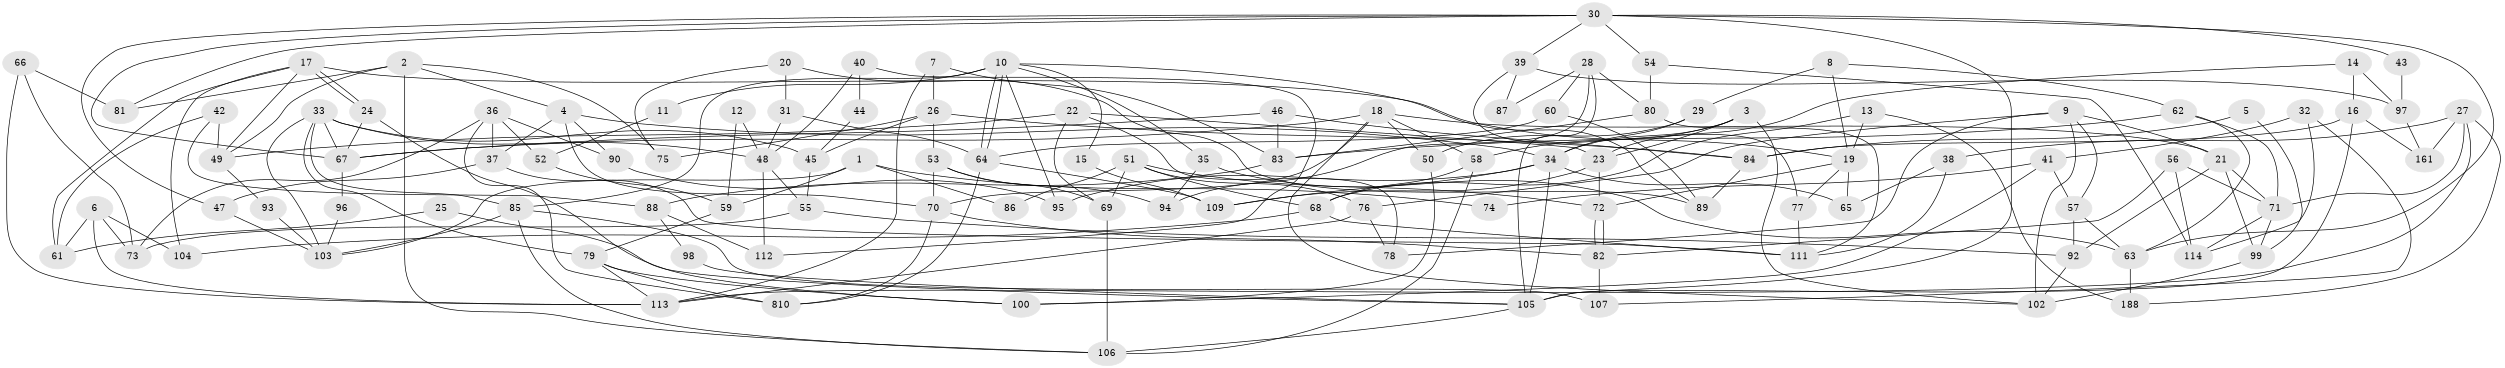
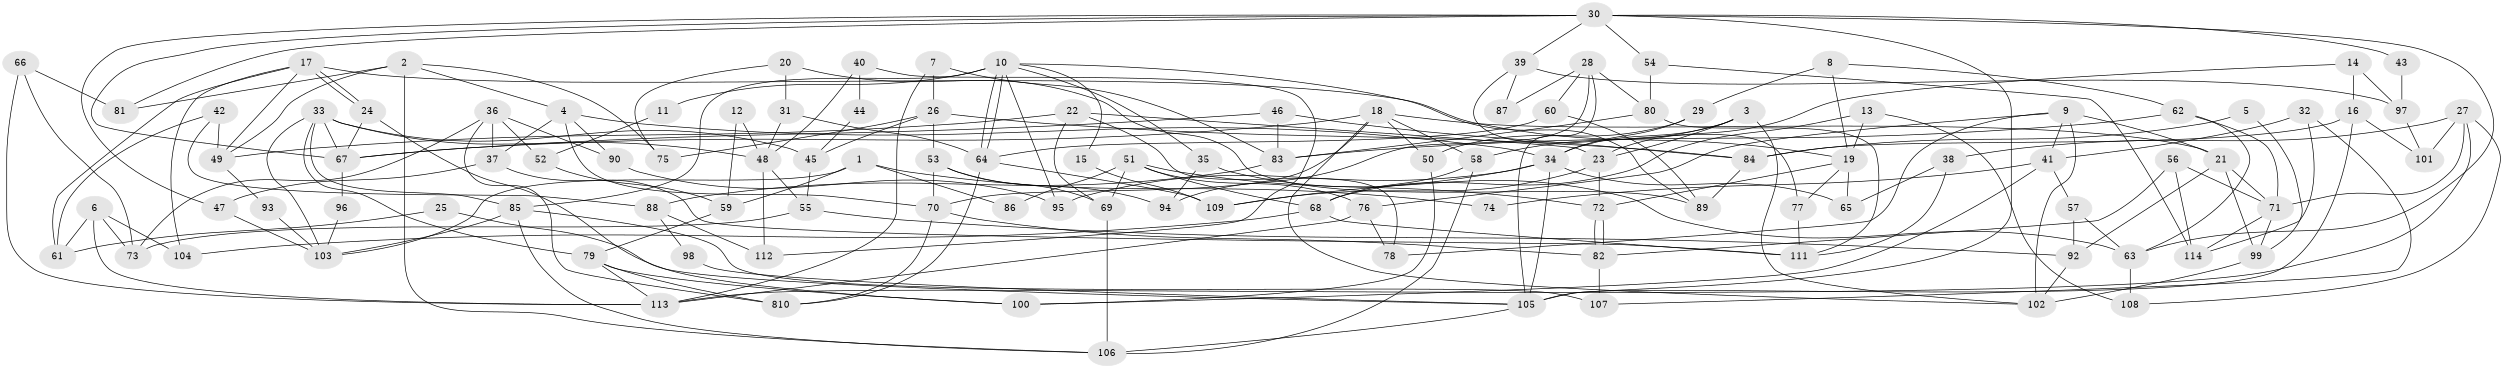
edge "9" -- "57": now "9" -- "41"
node "161": label "161" -> "101"
node "188": label "188" -> "108"
